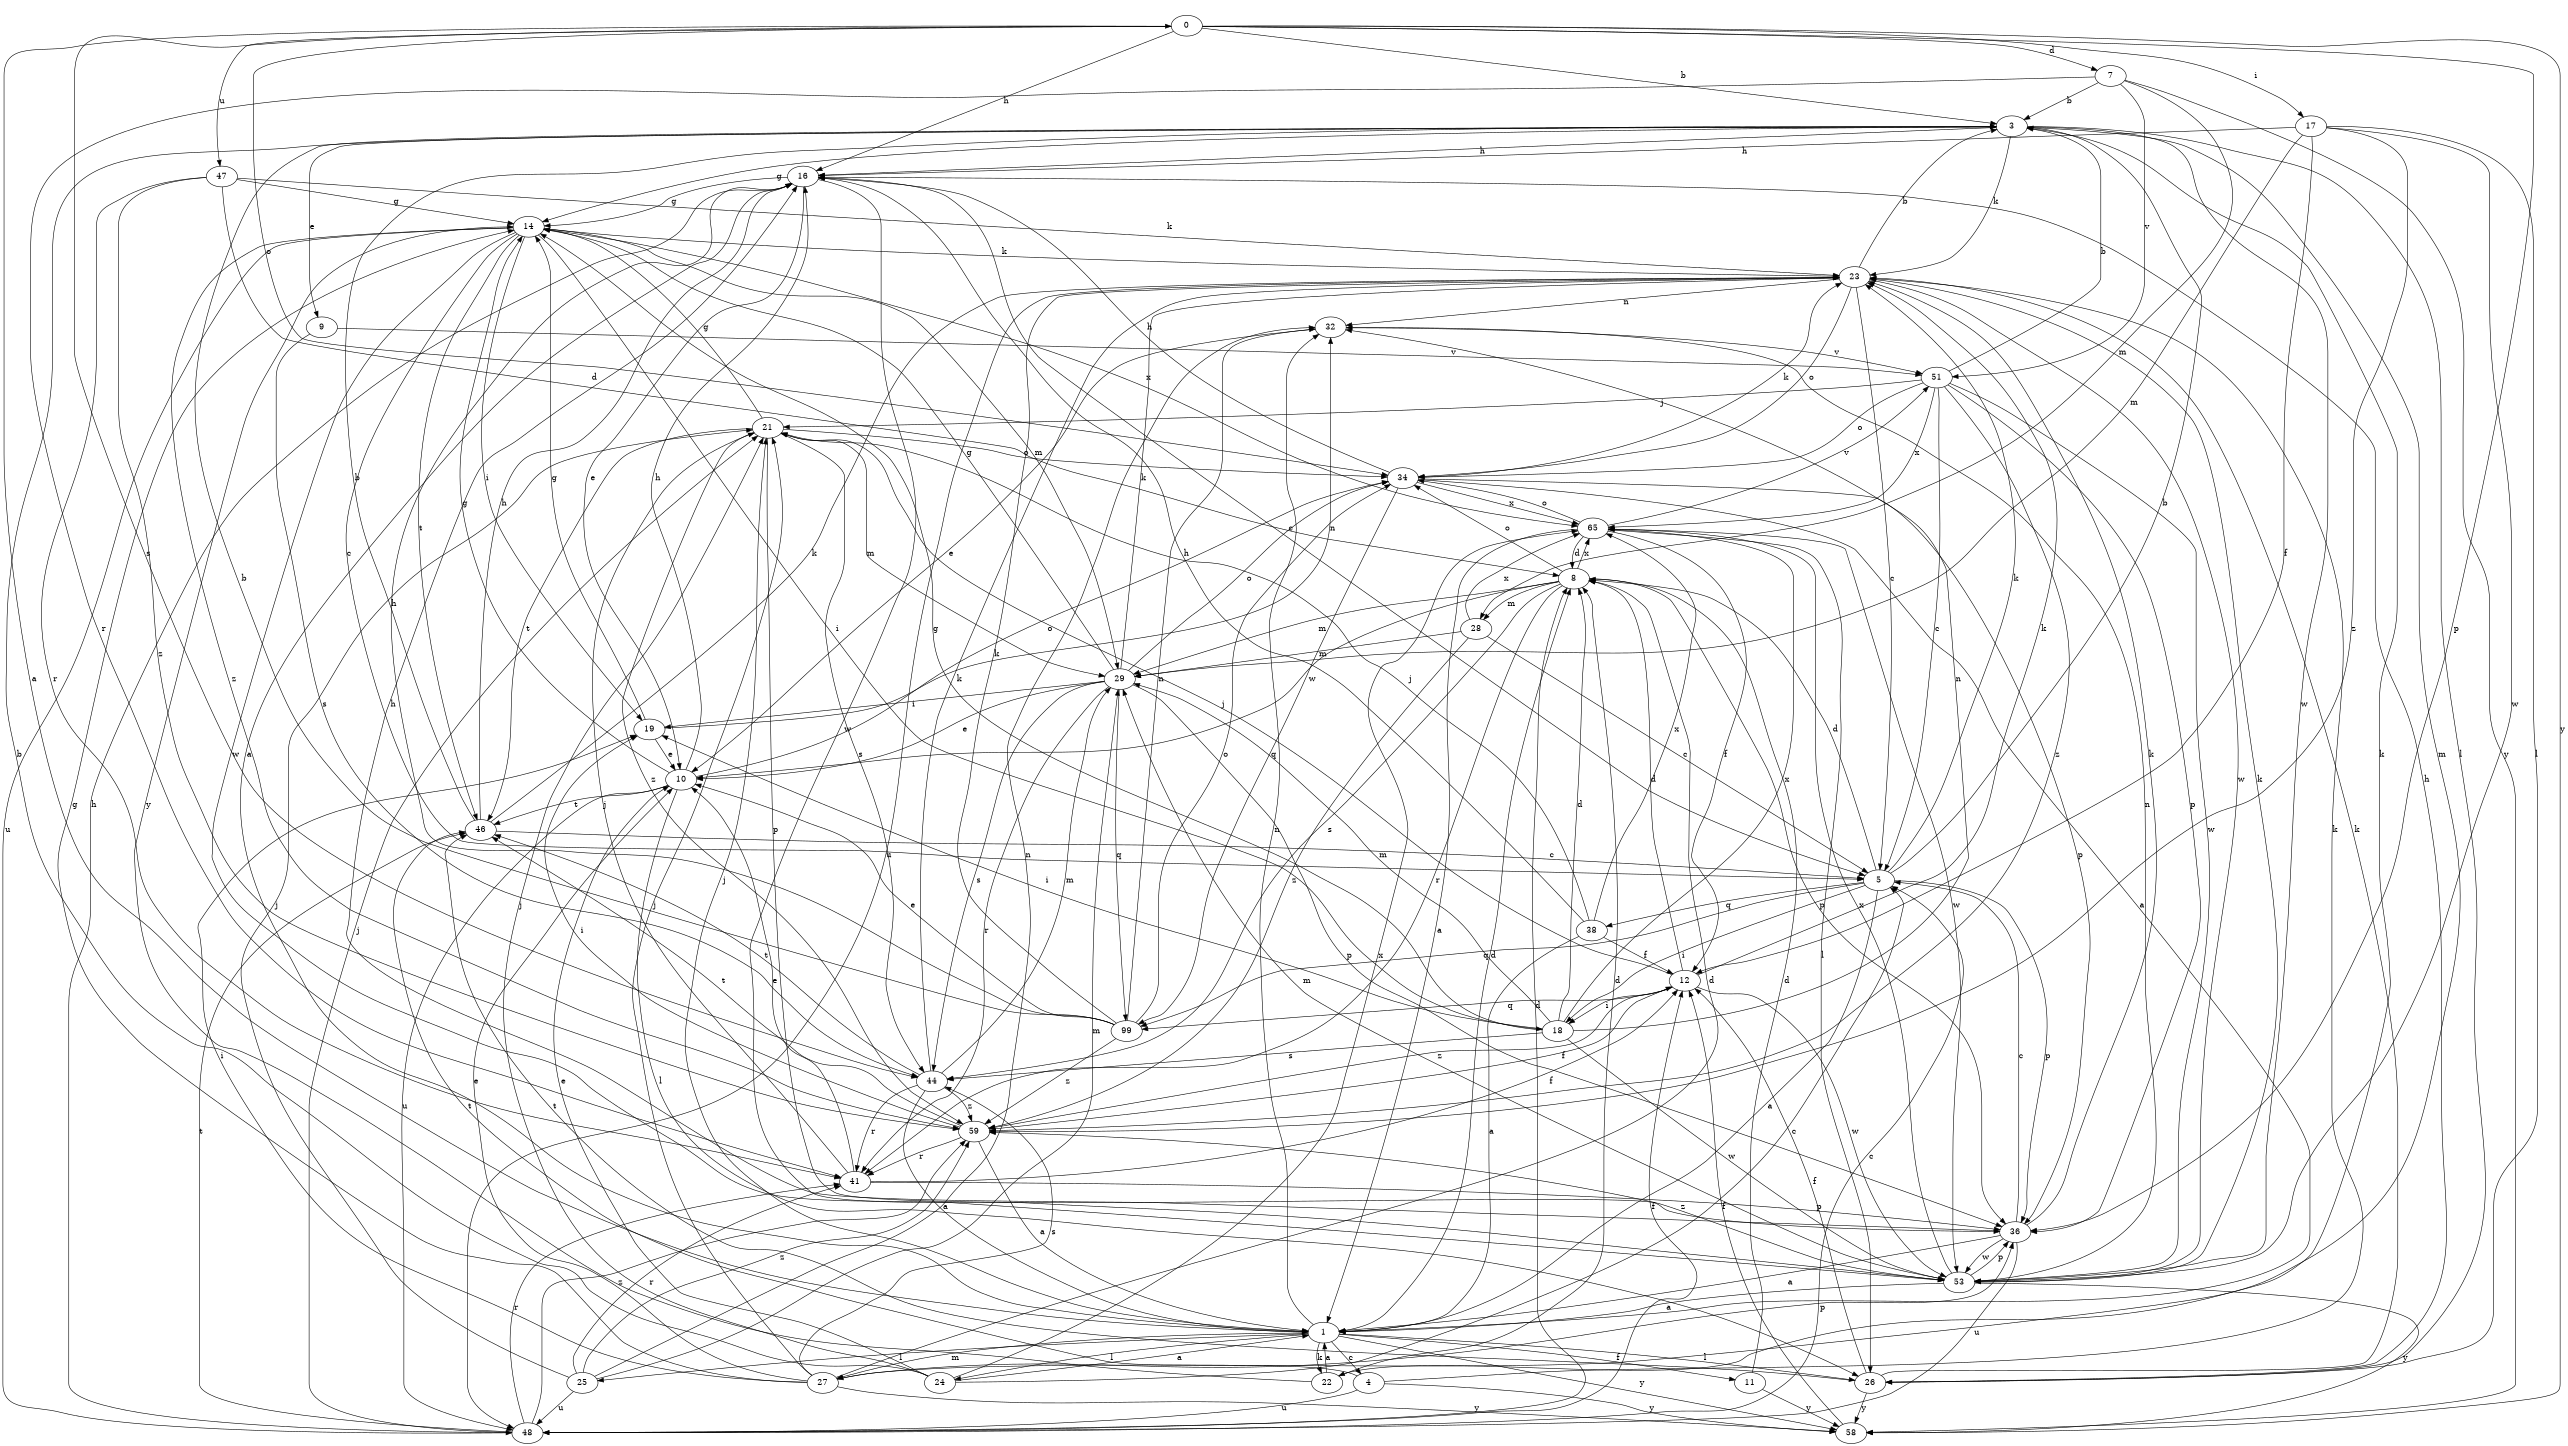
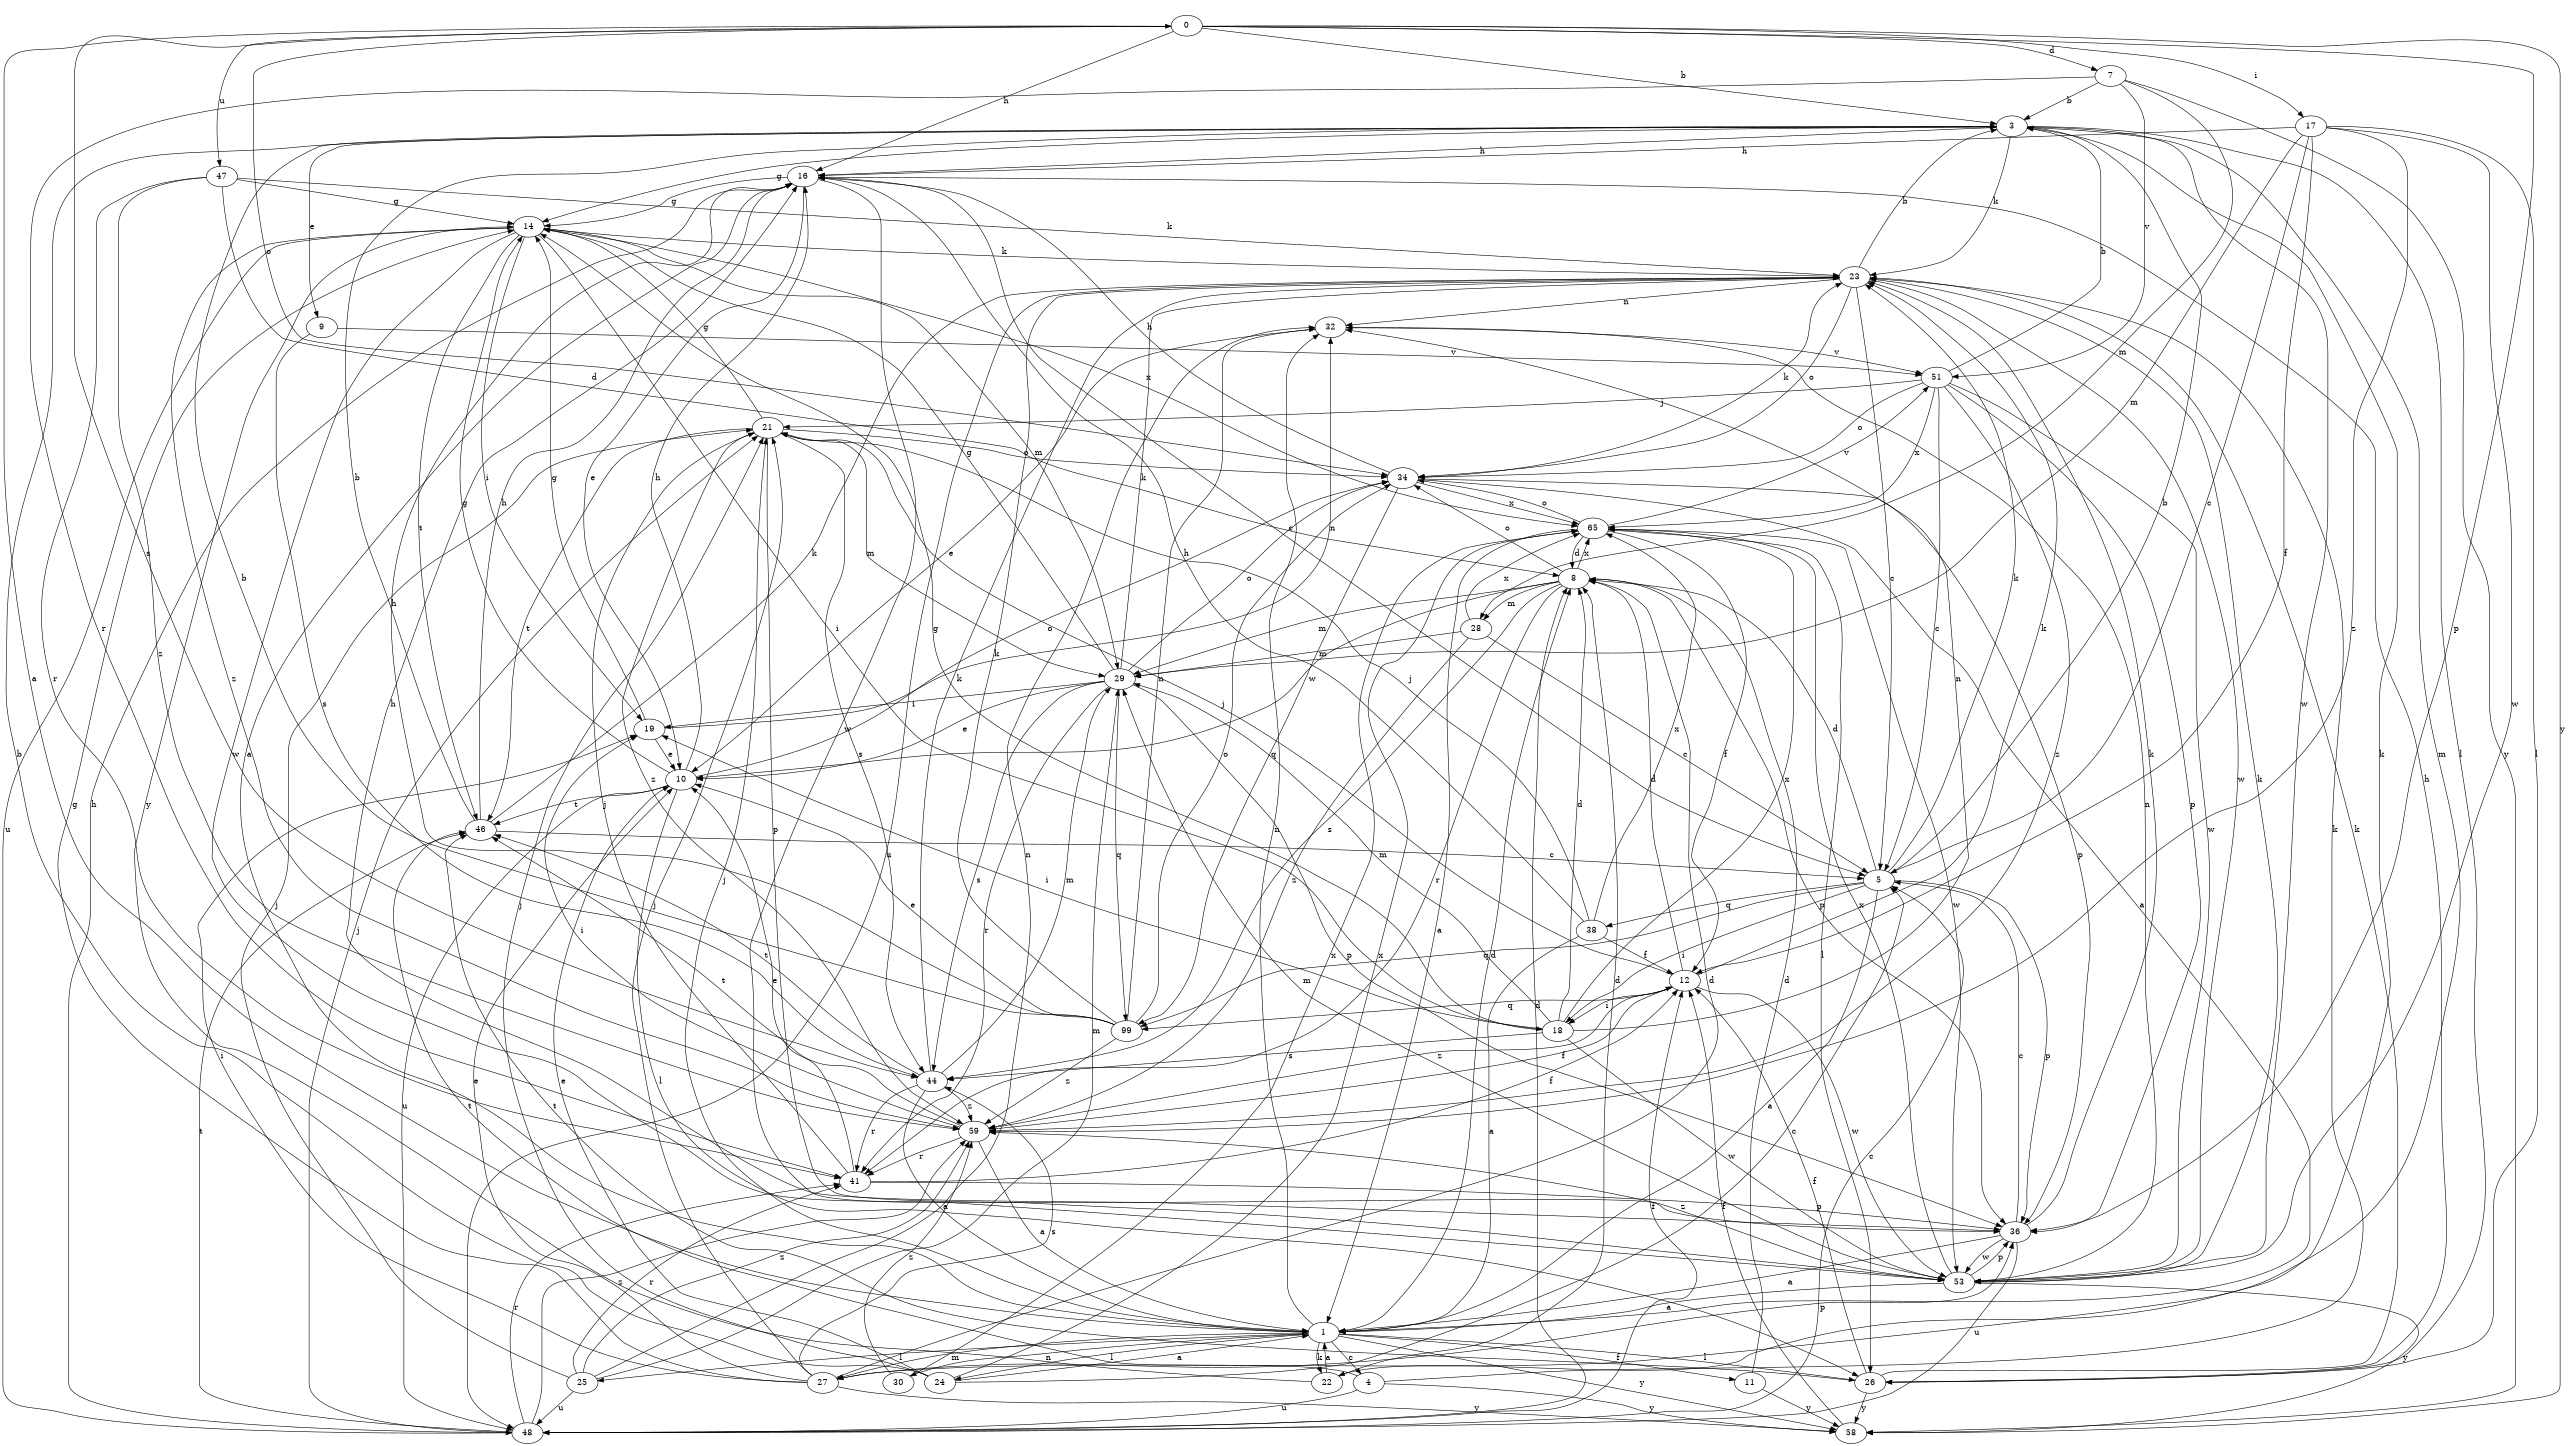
edge "14" -> "5": now "17" -> "5"
node "30": added
